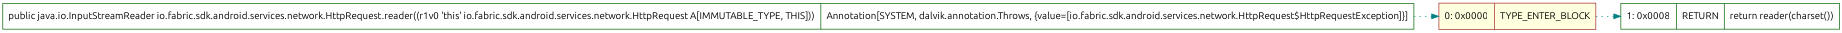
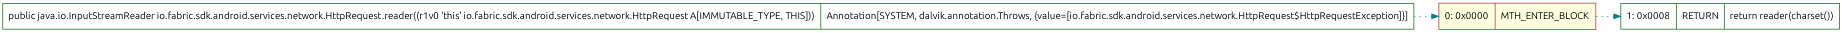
node "0: 0x0000": text "TYPE_ENTER_BLOCK" -> "MTH_ENTER_BLOCK"
